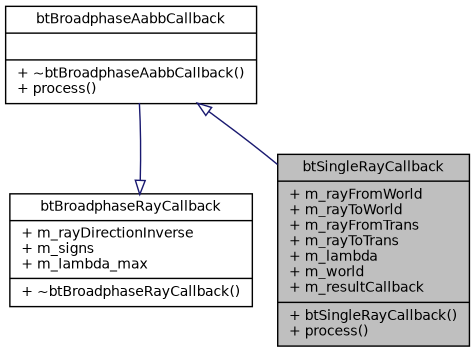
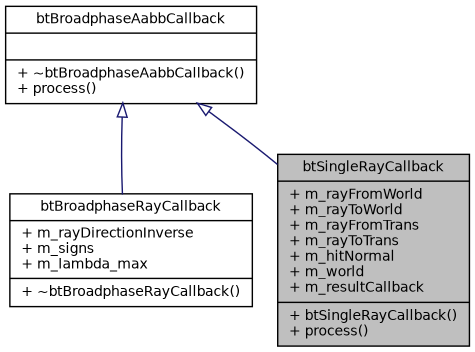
edge "btBroadphaseAabbCallback" -> "btBroadphaseRayCallback": reversed
node "btSingleRayCallback": text "+ m_lambda" -> "+ m_hitNormal"
